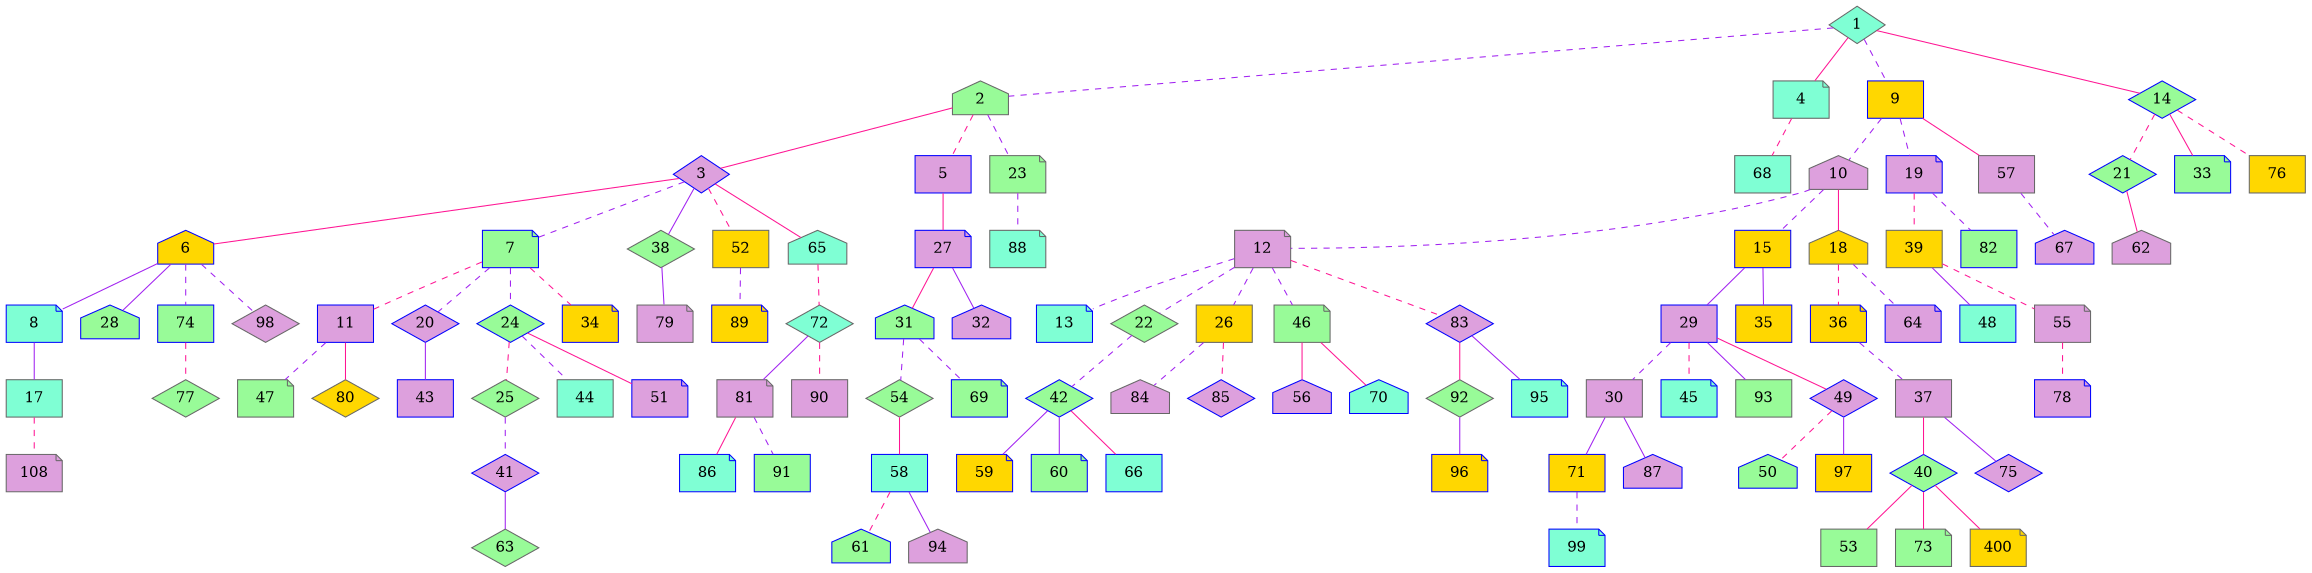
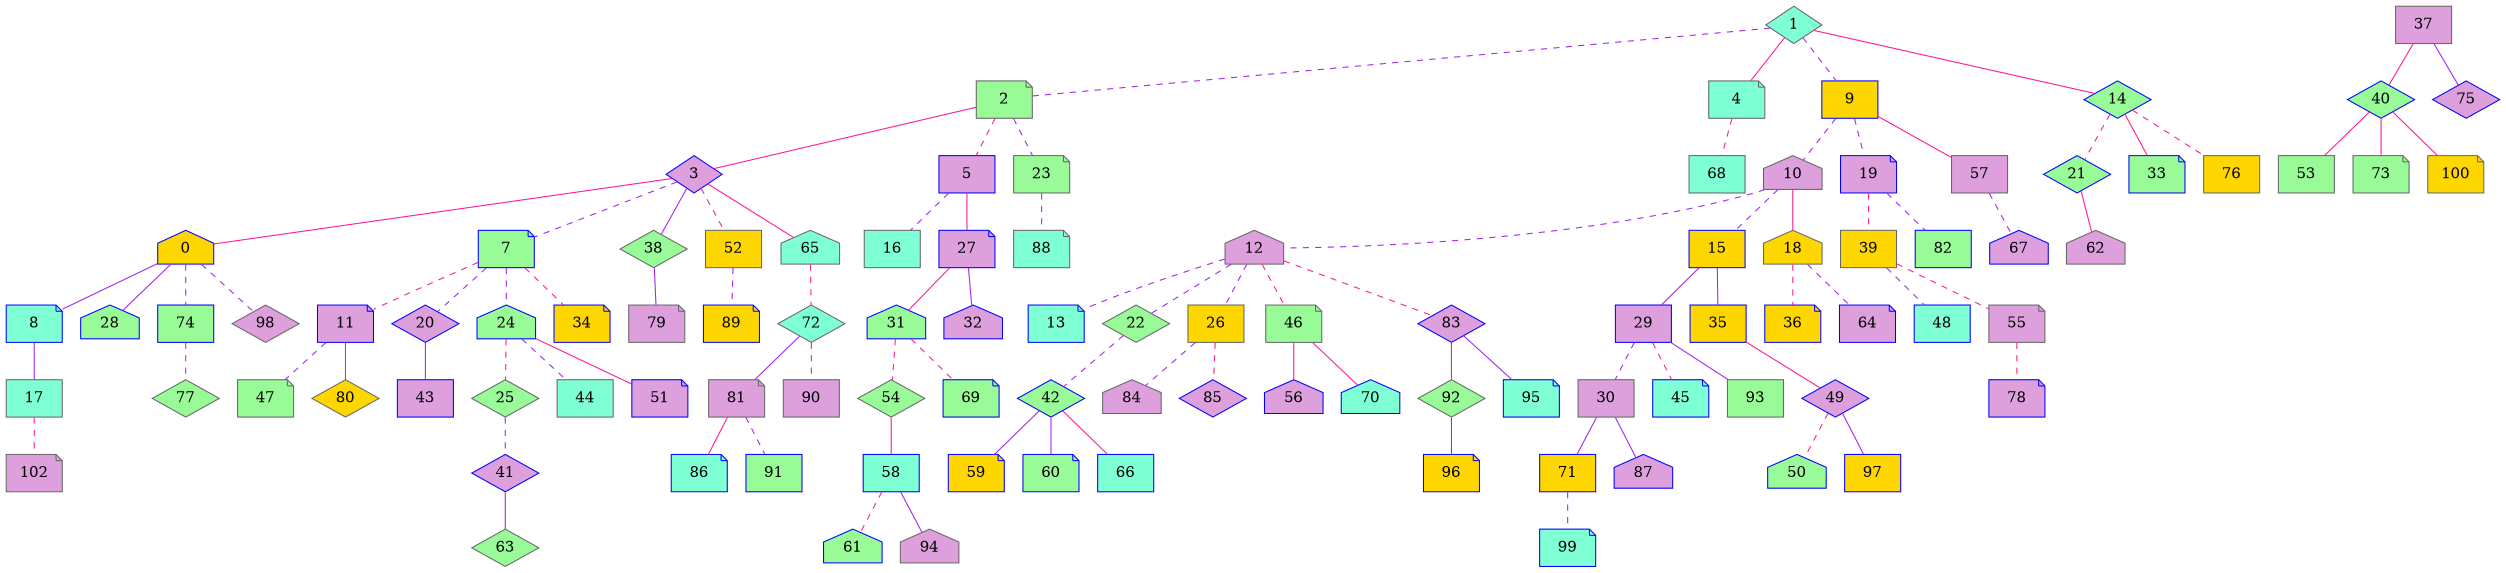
node "2": shape house -> note
node "6": label "6" -> "0"
node "16": added
node "12": shape note -> house
edge "12" -- "46": color purple -> deeppink
edge "39" -- "48": style solid -> dashed
node "11": shape box -> note
node "24": shape diamond -> house
edge "31" -- "69": color purple -> deeppink
edge "31" -- "54": color purple -> deeppink
edge "36" -- "37": removed
edge "29" -- "49": now "35" -- "49"
node "108": label "108" -> "102"
node "400": label "400" -> "100"
